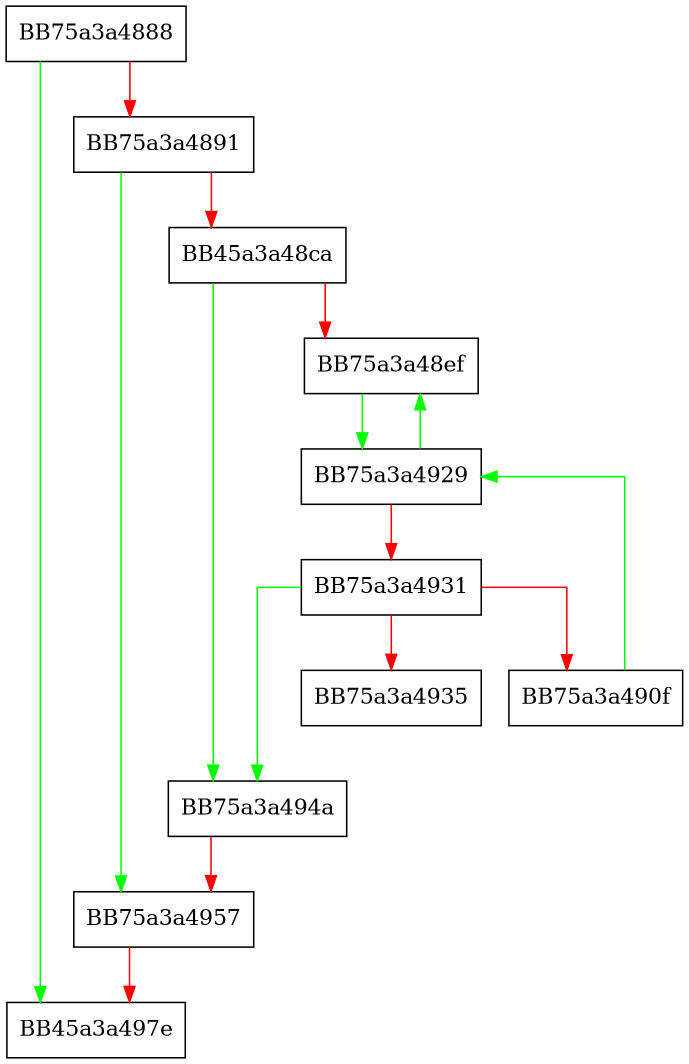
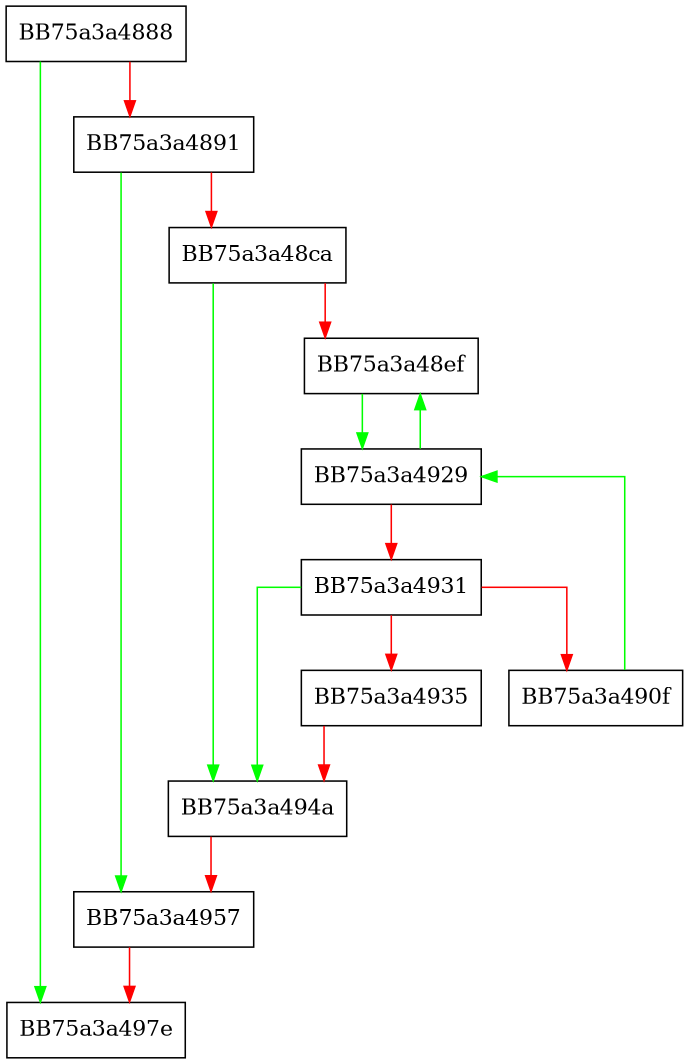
node "BB45a3a48ca": label "BB45a3a48ca" -> "BB75a3a48ca"
edge "BB75a3a4935" -> "BB75a3a494a": added
node "BB45a3a497e": label "BB45a3a497e" -> "BB75a3a497e"
